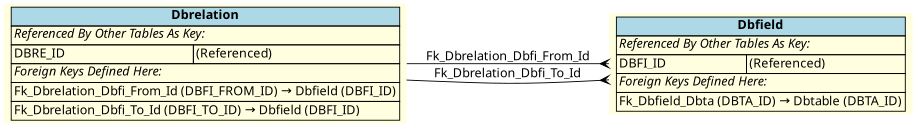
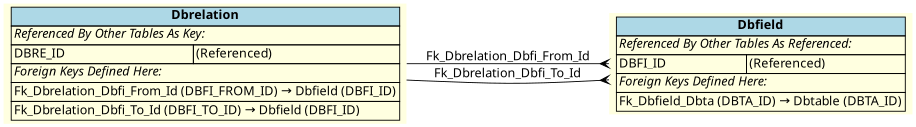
node "Dbfield": text "Referenced By Other Tables As Key:" -> "Referenced By Other Tables As Referenced:"
